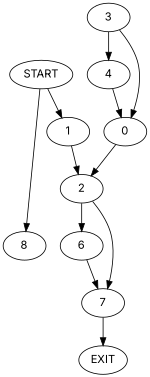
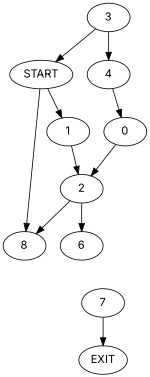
edge "3" -> "0": now "3" -> "START"
edge "2" -> "7": now "2" -> "8"
edge "6" -> "7": removed
